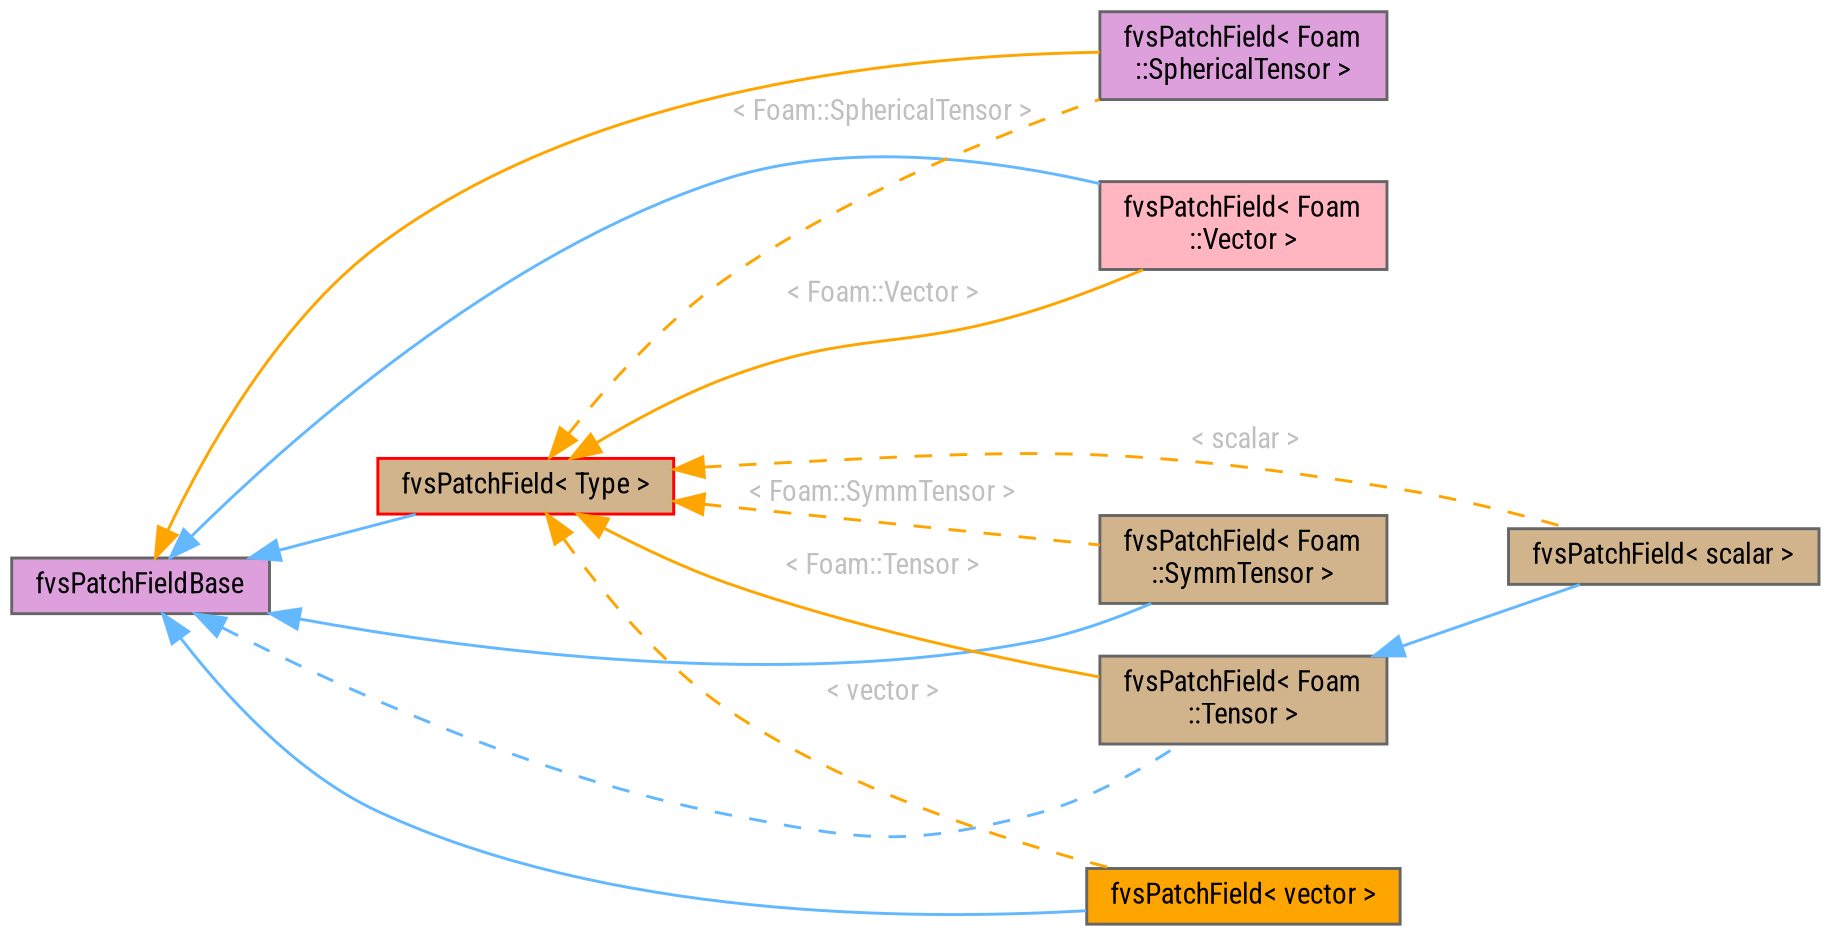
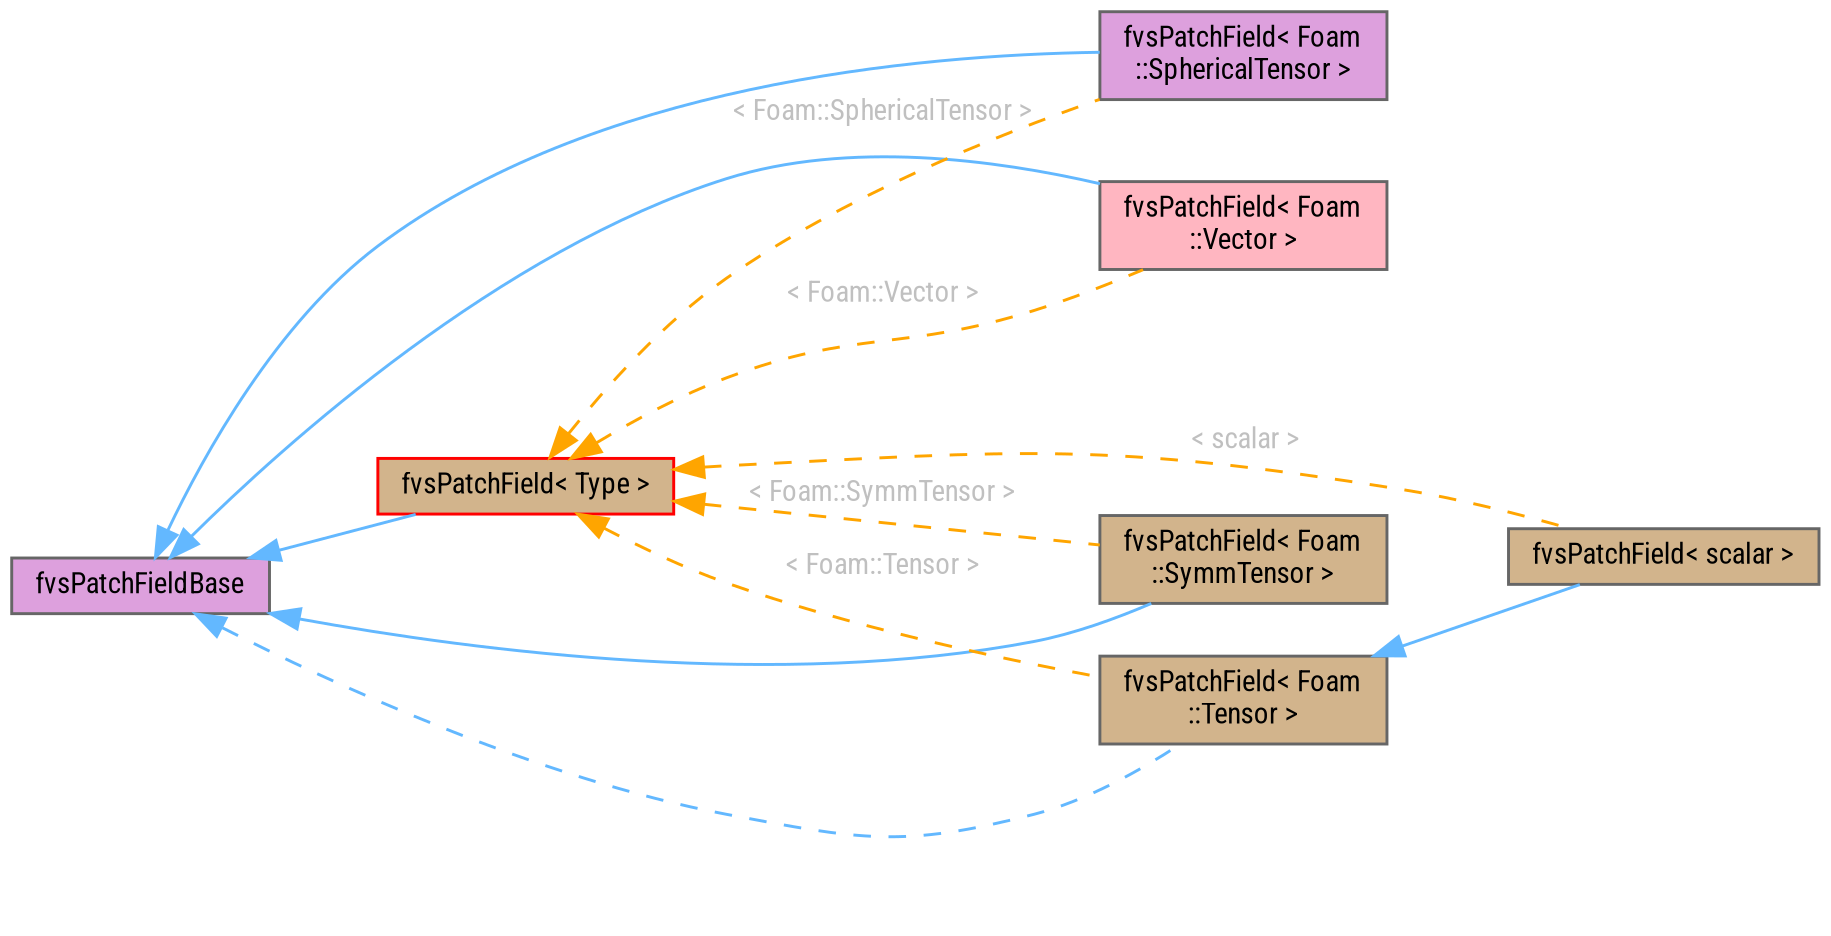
edge "fvsPatchField< Foam ::SphericalTensor >" -> "fvsPatchFieldBase": color orange -> steelblue1
edge "fvsPatchField< Foam ::Vector >" -> "fvsPatchField< Type >": style solid -> dashed
edge "fvsPatchField< Foam ::Tensor >" -> "fvsPatchField< Type >": style solid -> dashed
node "fvsPatchField< vector >": removed
